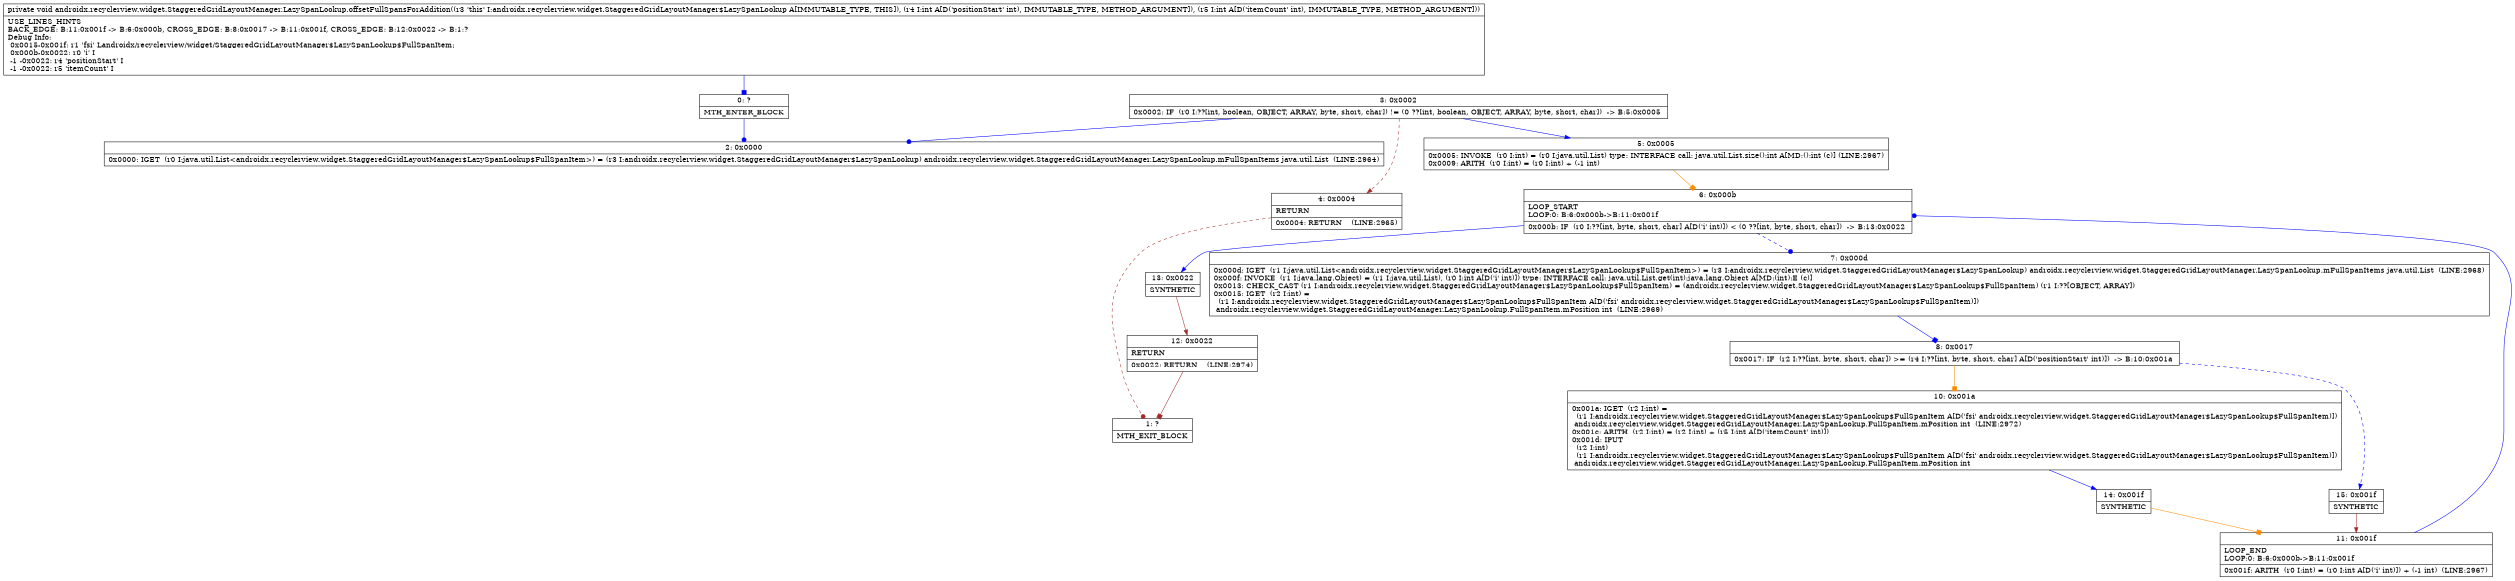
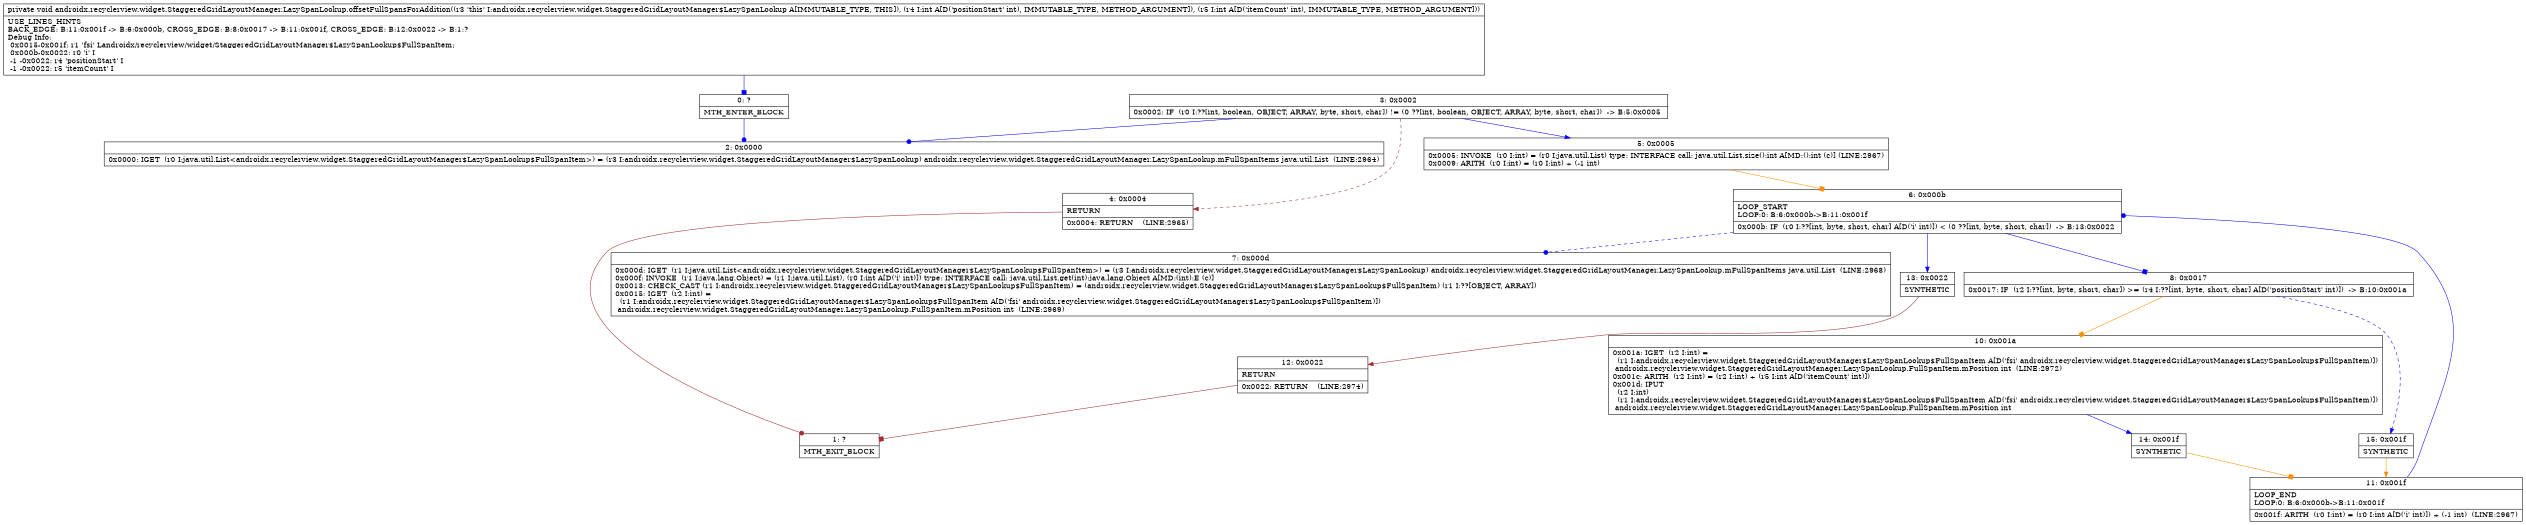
edge "4: 0x0004" -> "1: ?": style dashed -> solid
edge "7: 0x000d" -> "8: 0x0017": now "6: 0x000b" -> "8: 0x0017"
edge "15: 0x001f" -> "11: 0x001f": color brown -> darkorange
